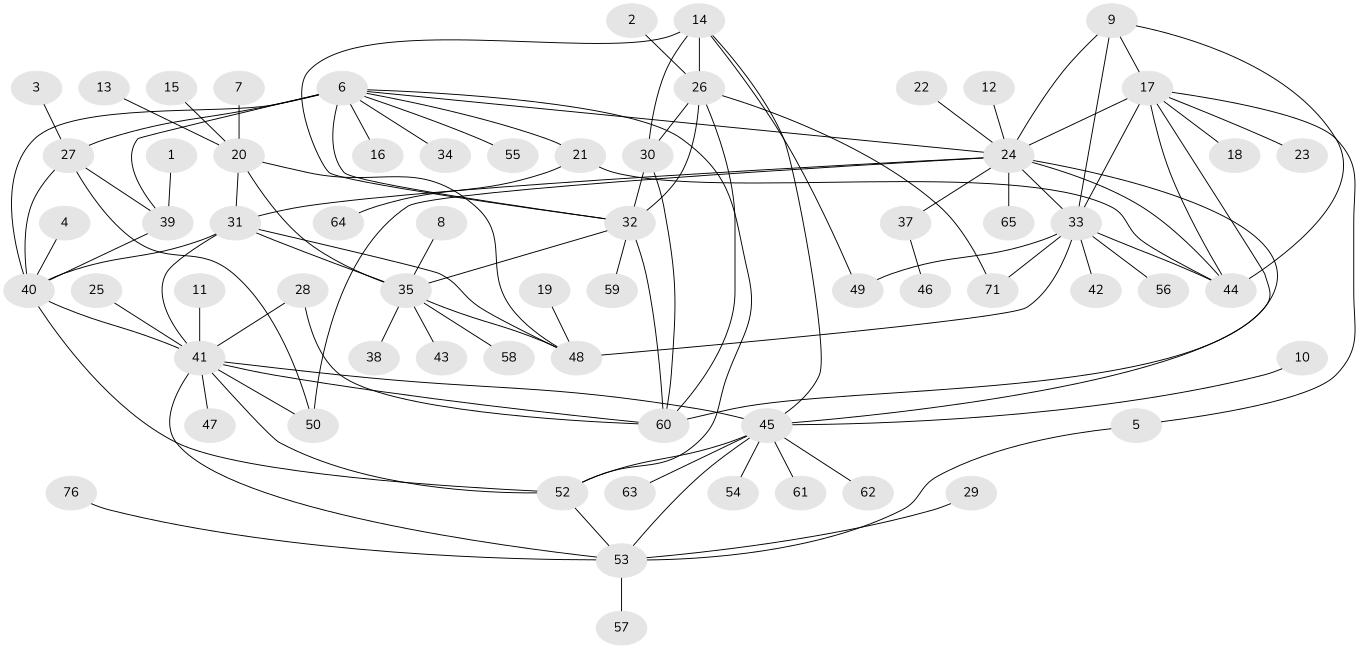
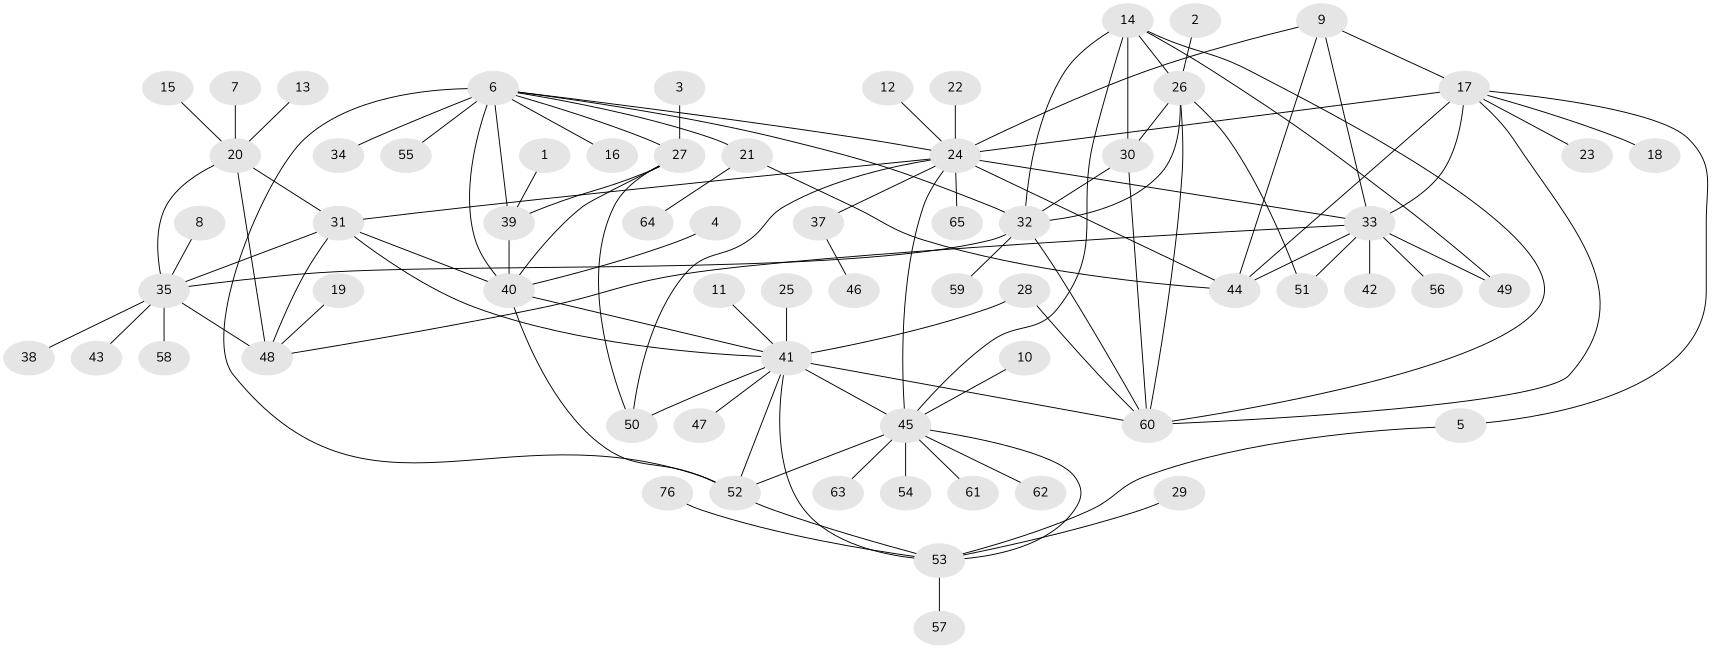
edge "14" -- "60": added
node "71": label "71" -> "51"
